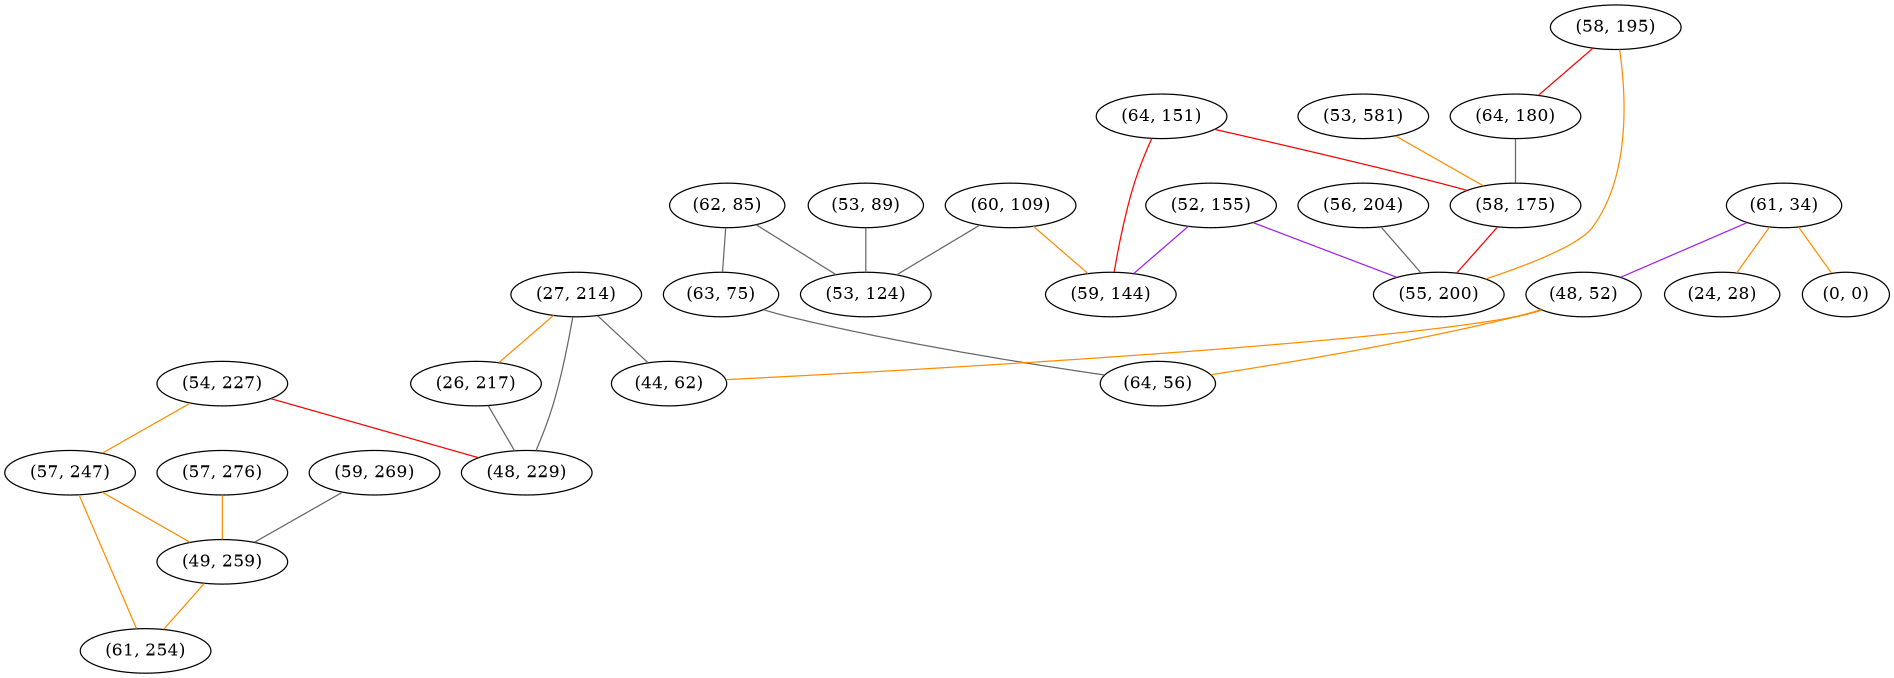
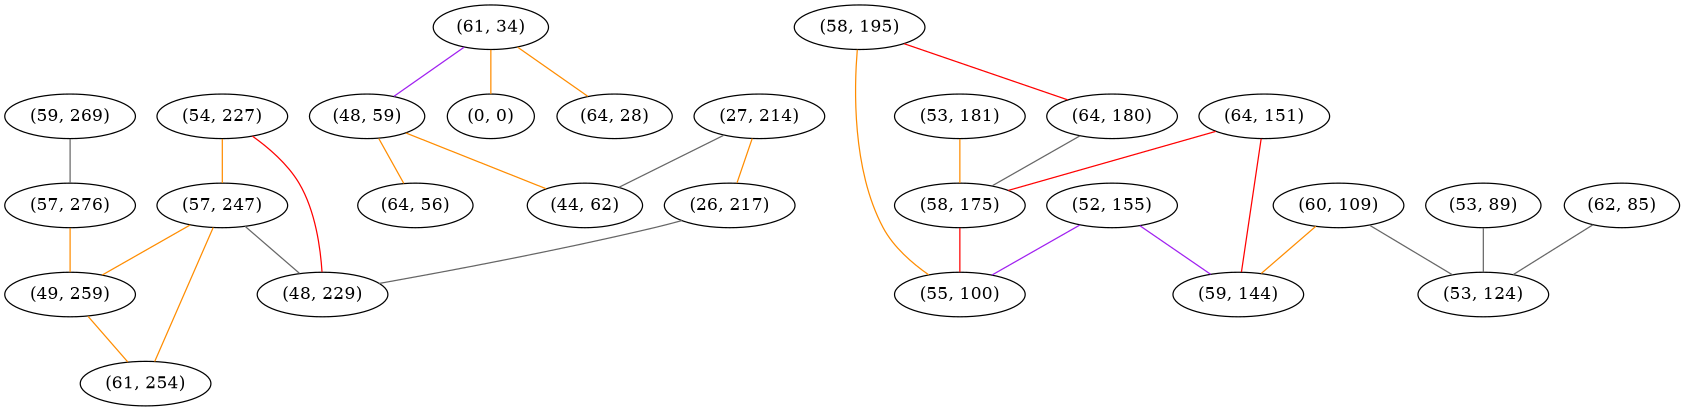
node "(53, 581)": label "(53, 581)" -> "(53, 181)"
node "(56, 204)": removed
node "(63, 75)": removed
node "(55, 200)": label "(55, 200)" -> "(55, 100)"
node "(48, 52)": label "(48, 52)" -> "(48, 59)"
node "(24, 28)": label "(24, 28)" -> "(64, 28)"
edge "(27, 214)" -- "(48, 229)": now "(57, 247)" -- "(48, 229)"
edge "(59, 269)" -- "(49, 259)": now "(59, 269)" -- "(57, 276)"
